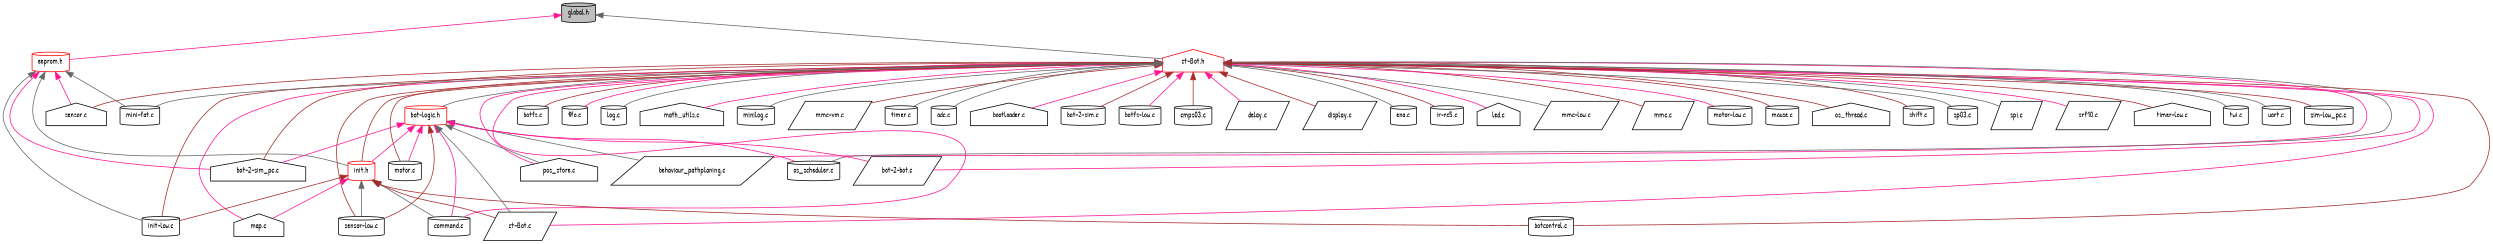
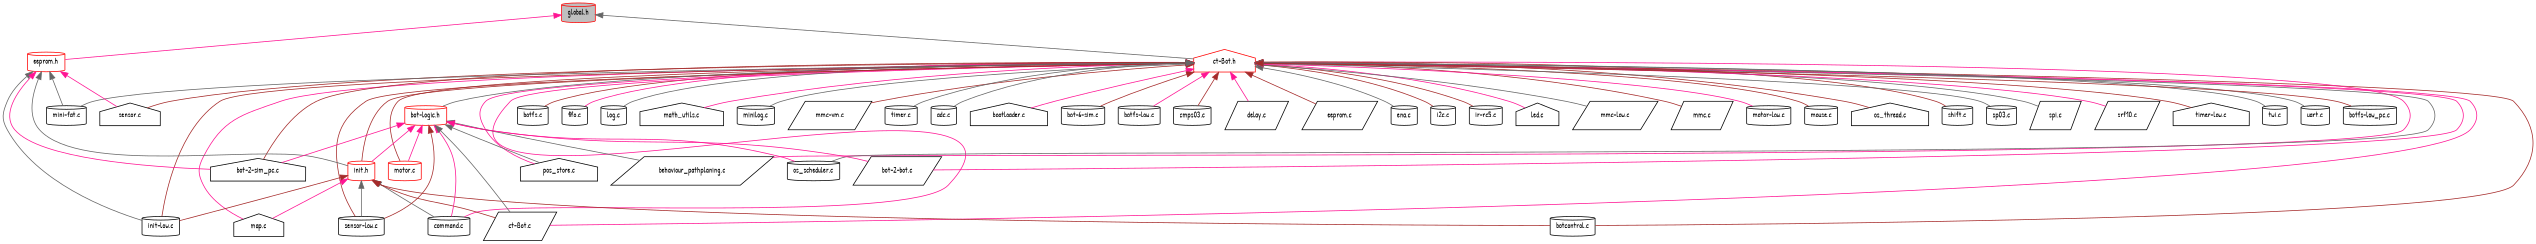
node "global.h": color black -> red
node "bot-2-sim.c": label "bot-2-sim.c" -> "bot-6-sim.c"
node "display.c": label "display.c" -> "eeprom.c"
node "i2c.c": added
node "sim-low_pc.c": label "sim-low_pc.c" -> "botfs-low_pc.c"
node "motor.c": color black -> red
